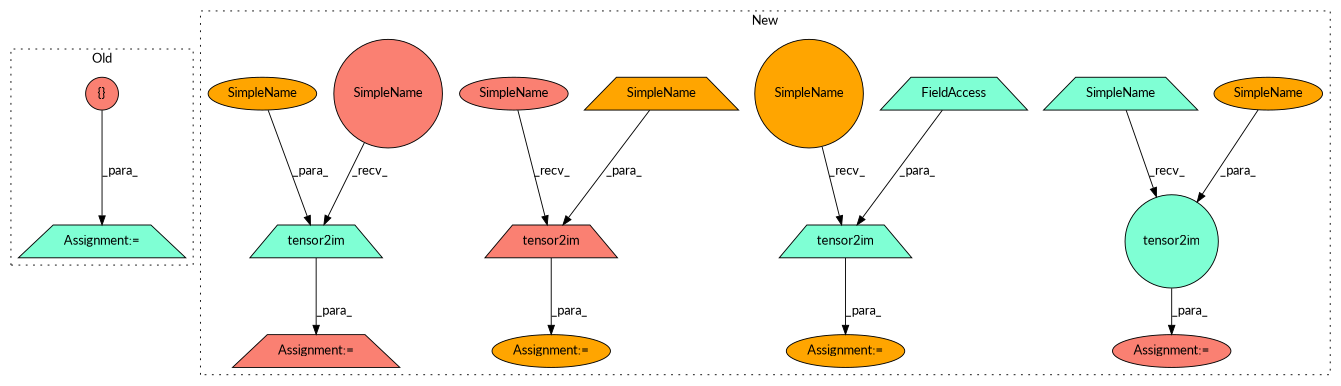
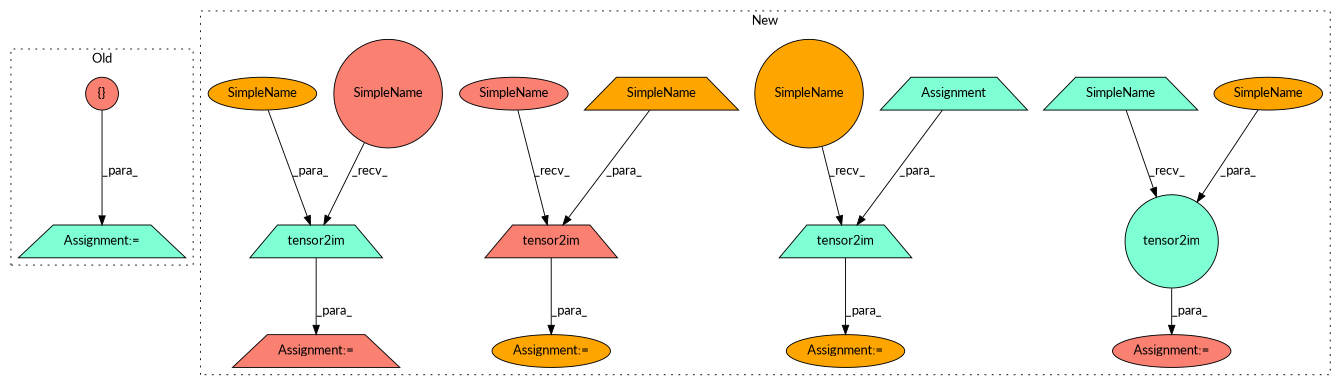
node "FieldAccess": label "FieldAccess" -> "Assignment"
